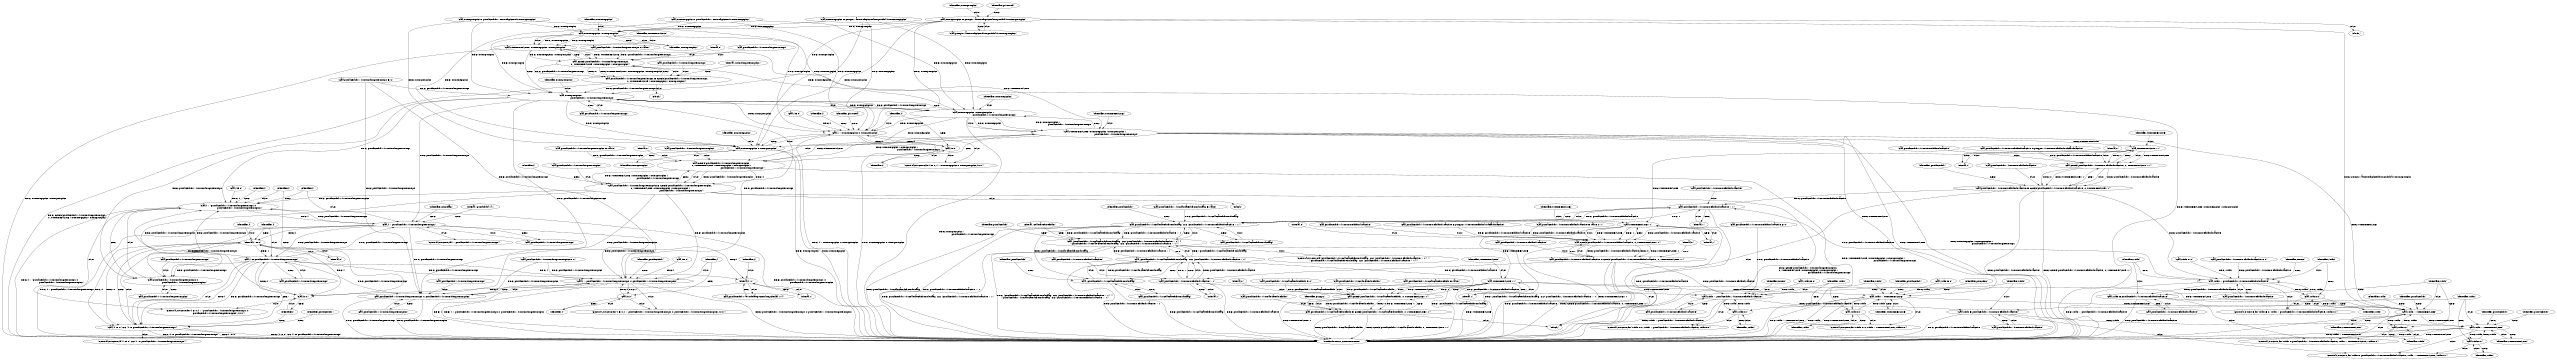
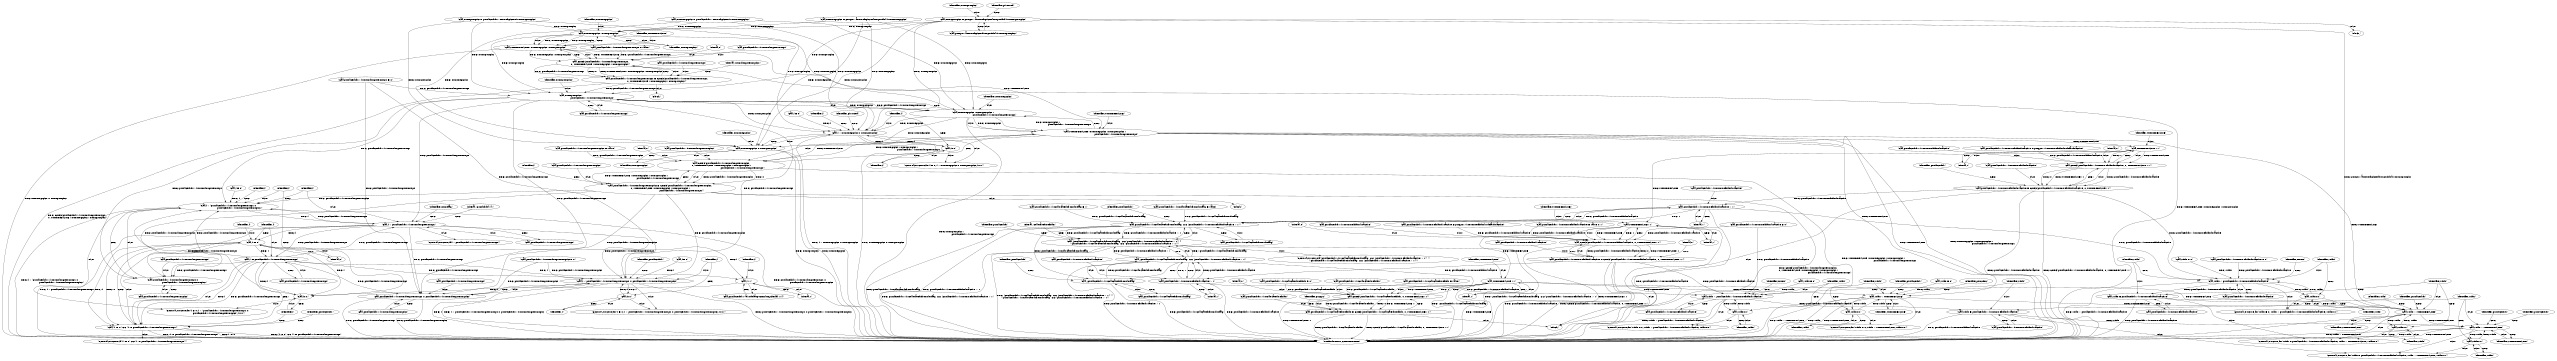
edge "(Call,MAX_DPB_SIZE - num_neg_pics - num_pos_pics)" -> "(Call,num_pos_pics - ps_slice_hdr->i1_num_long_term_sps)": now "(Call,MAX_DPB_SIZE - num_neg_pics - num_pos_pics)" -> "(Call,num_neg_pics - num_pos_pics)"
edge "(Call,num_pos_pics - ps_slice_hdr->i1_num_long_term_sps)" -> "(Call,num_neg_pics + num_pos_pics)": removed, label "DDG: num_pos_pics"
edge "(Call,MAX_DPB_SIZE - num_neg_pics - num_pos_pics)" -> "(MethodReturn,CLIP_ERROR_T)": label "DDG: num_neg_pics - num_pos_pics" -> "DDG: num_neg_pics + num_pos_pics"
node "(Call,ps_slice_hdr->i1_collocated_from_l0_flag = 1)": added
node "(Literal,i != 0)": label "(Literal,i != 0)" -> "(Call,i != 0)"
edge "(Call,r_idx < ps_slice_hdr->i1_num_ref_idx_l0_active)" -> "(Call,ps_slice_hdr->i1_num_ref_idx_l0_active > 1)": reversed
node "(Literal,i - 1)": label "(Literal,i - 1)" -> "(Call,i - 1)"
